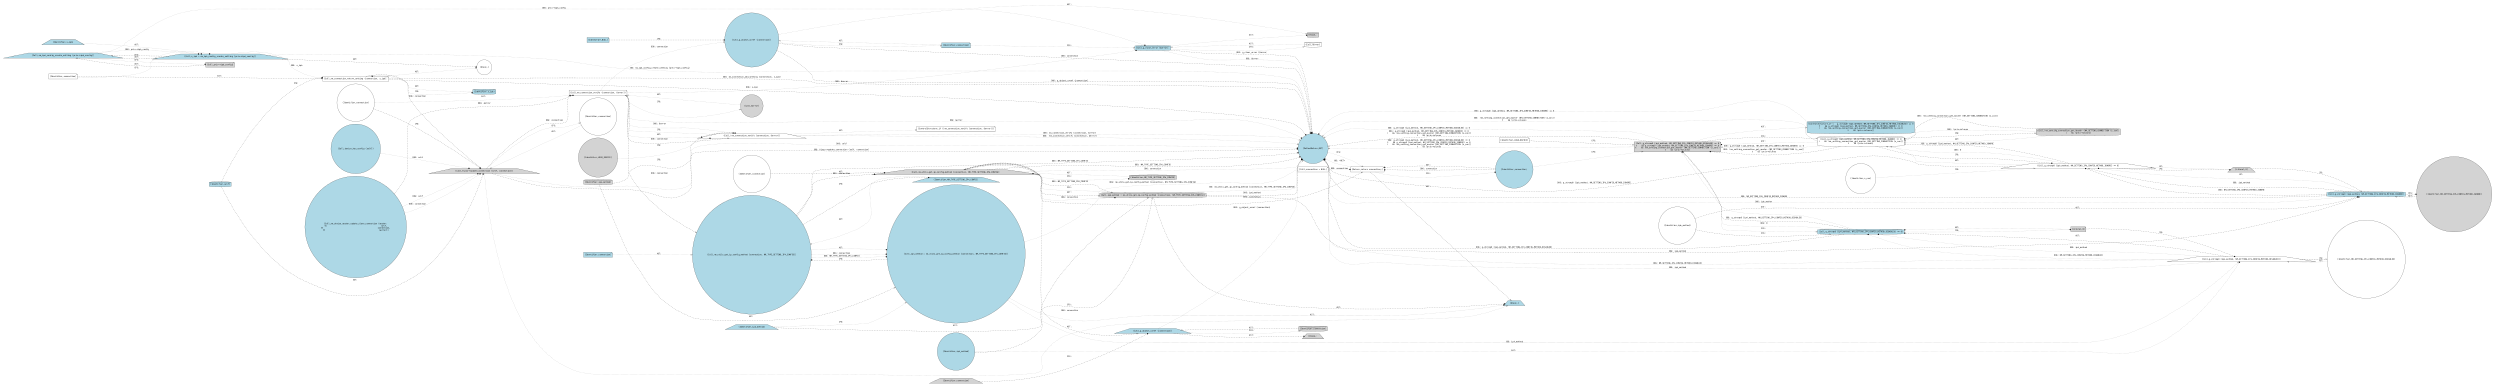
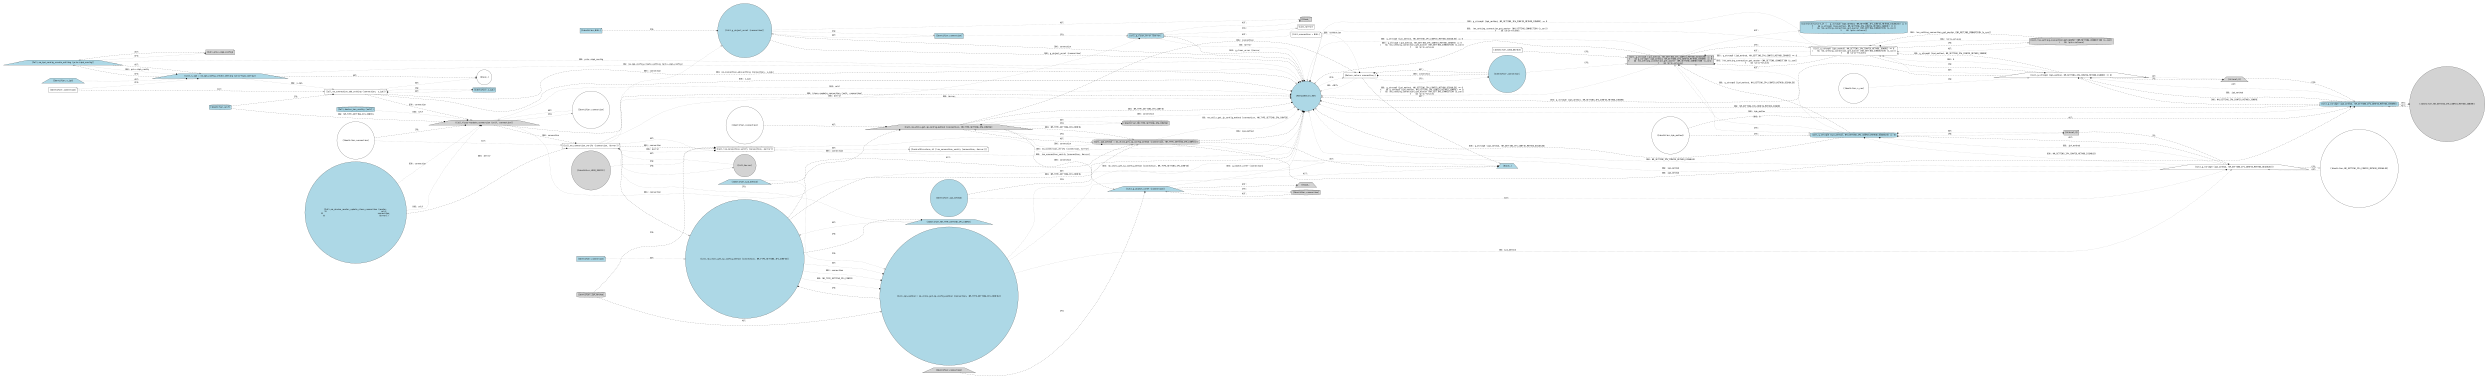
edge "(Call,nm_ip6_config_create_setting (priv->ip6_config))" -> "(Call,g_clear_error (&error))": now "(Call,nm_ip6_config_create_setting (priv->ip6_config))" -> "(MethodReturn,RET)"
node "(Call,nm_connection_return_setting (connection, s_ip6))": label "(Call,nm_connection_return_setting (connection, s_ip6))" -> "(Call,nm_connection_add_setting (connection, s_ip6))"
edge "(Call,!nm_connection_verify (connection, &error))" -> "(Call,nm_connection_verify (connection, &error))": now "(Identifier,NM_TYPE_SETTING_IP4_CONFIG)" -> "(Call,nm_connection_verify (connection, &error))"
node "(Call,!nm_connection_verify (connection, &error))": shape trapezium -> cylinder
node "(Call,device_has_config (self))": shape circle -> cylinder
edge "(Identifier,self)" -> "(Call,klass->update_connection (self, connection))": label "AST: " -> "DDG: NM_TYPE_SETTING_IP4_CONFIG"
